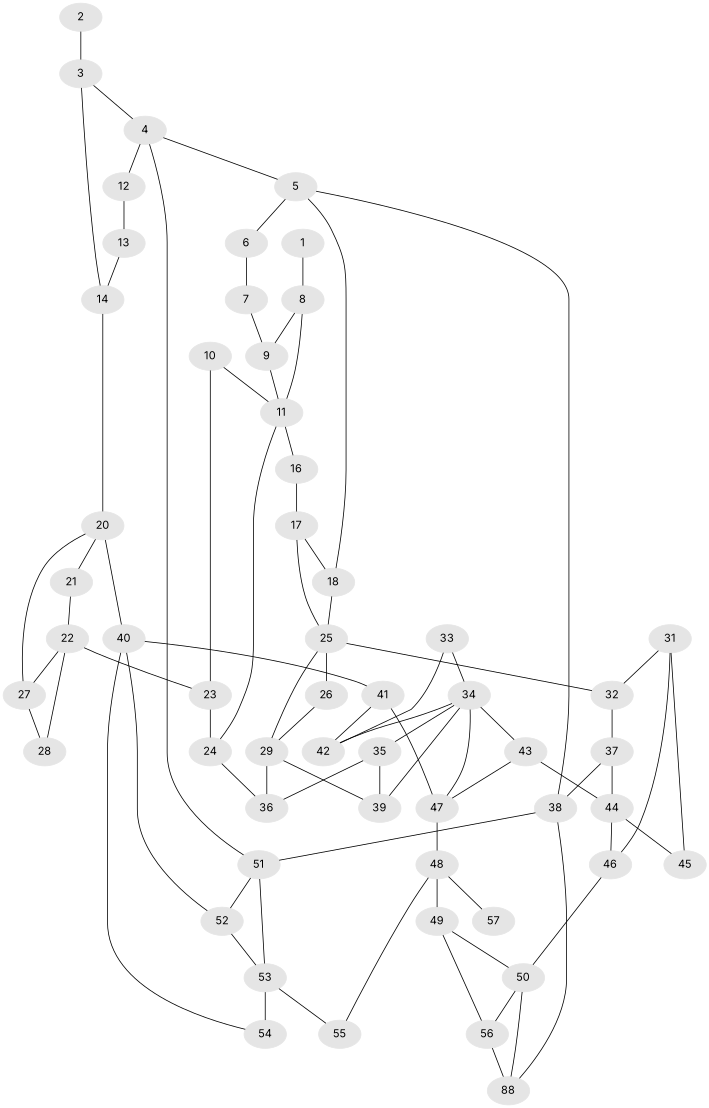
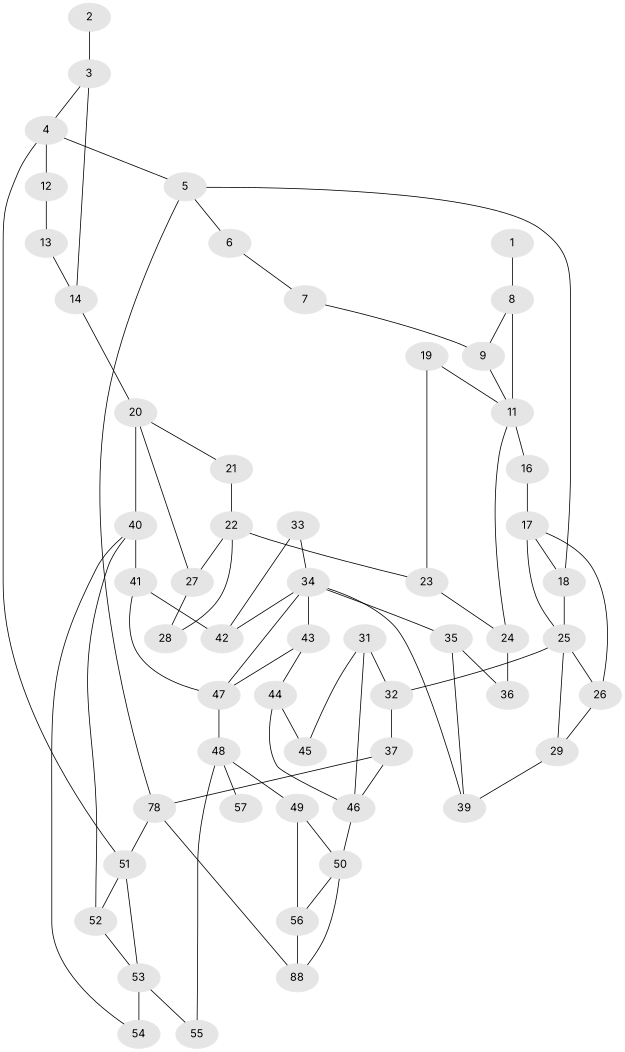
node "10": label "10" -> "19"
edge "17" -- "26": added
edge "29" -- "36": removed
edge "37" -- "44": now "37" -- "46"
node "38": label "38" -> "78"
